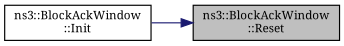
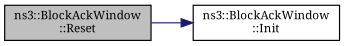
edge "ns3::BlockAckWindow ::Init" -> "ns3::BlockAckWindow ::Reset": reversed
